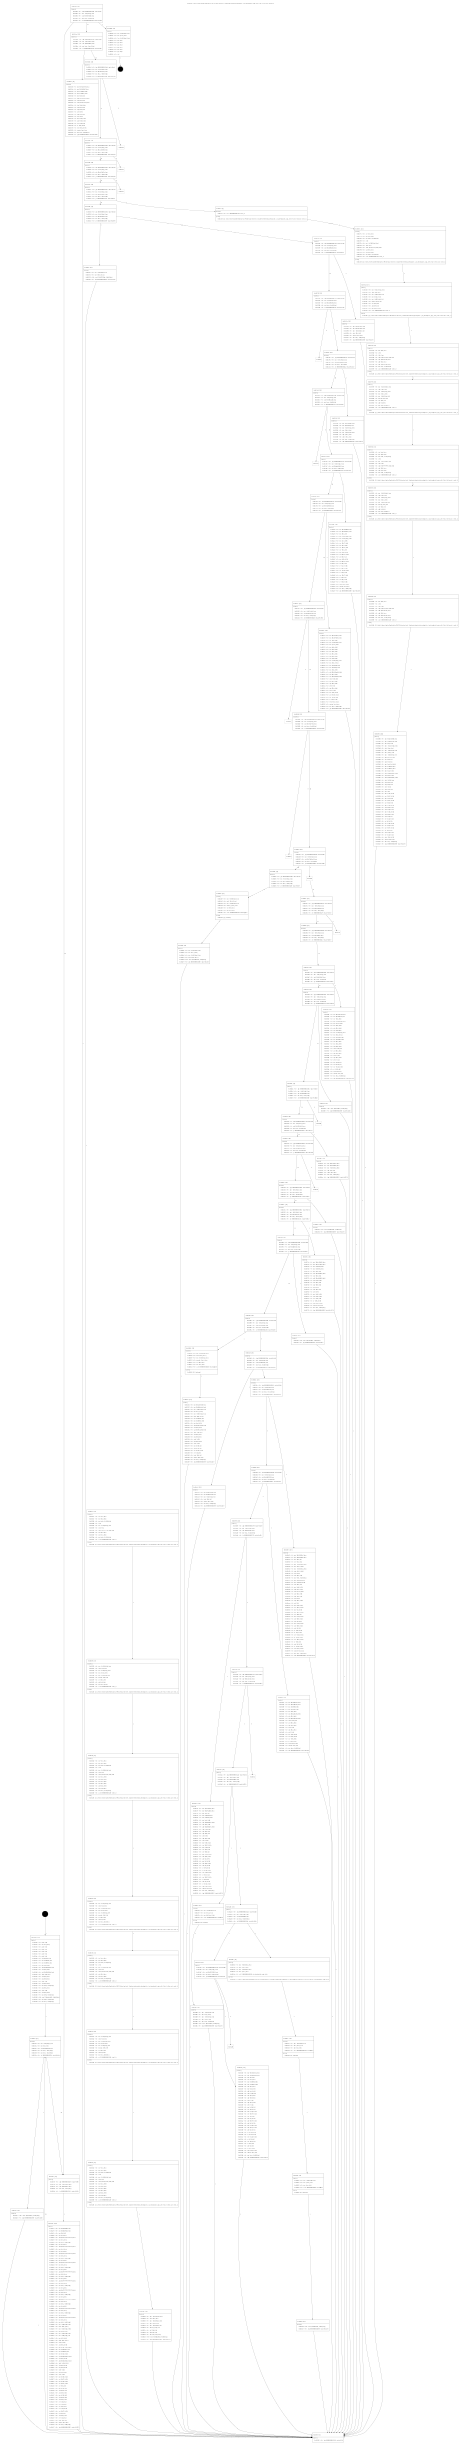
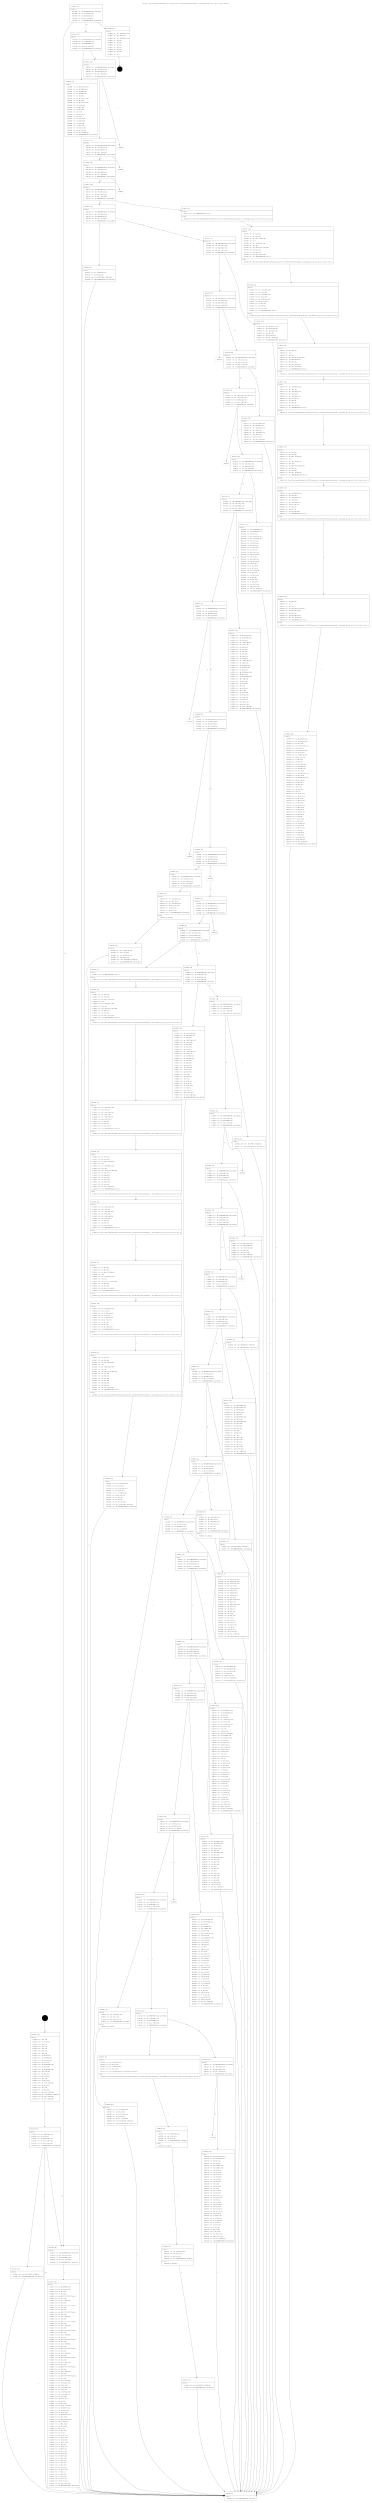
node "0x4023c7 [5]": added
